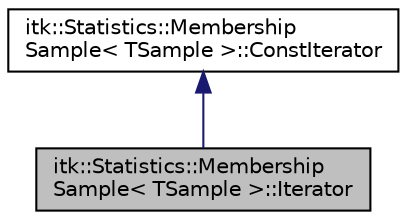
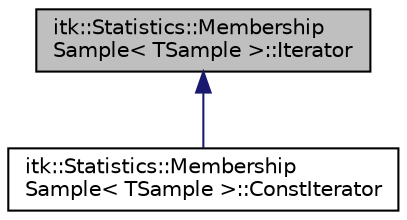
edge "itk::Statistics::Membership Sample< TSample >::Iterator" -> "itk::Statistics::Membership Sample< TSample >::ConstIterator": reversed
